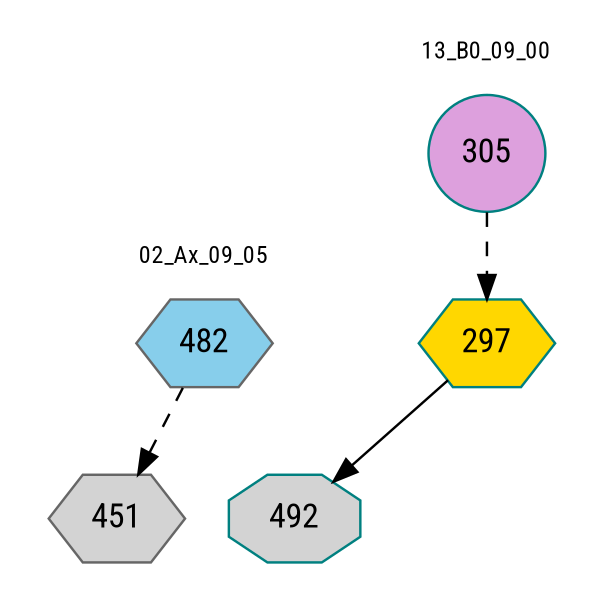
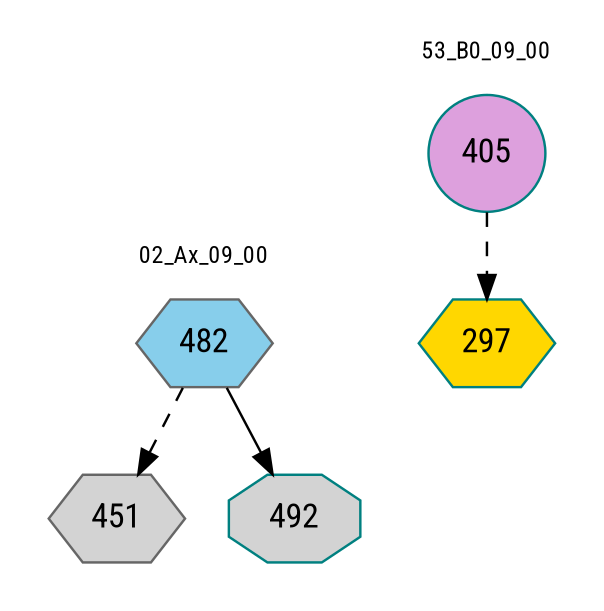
cluster "13_B0_09_00": label "13_B0_09_00" -> "53_B0_09_00"
node "305": label "305" -> "405"
cluster "02_Ax_09_05": label "02_Ax_09_05" -> "02_Ax_09_00"
edge "297" -> "492": now "482" -> "492"
